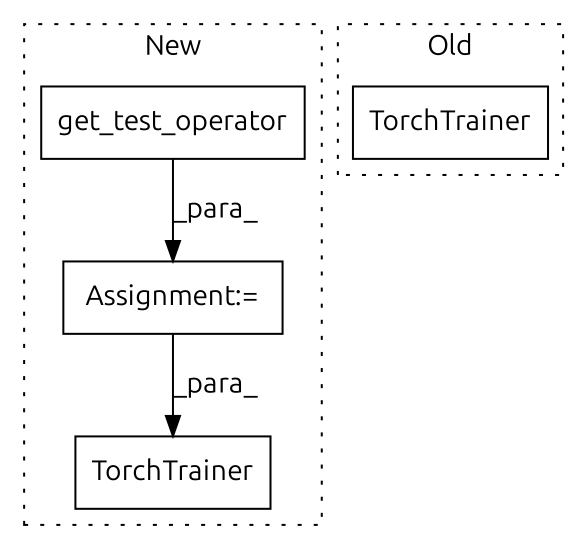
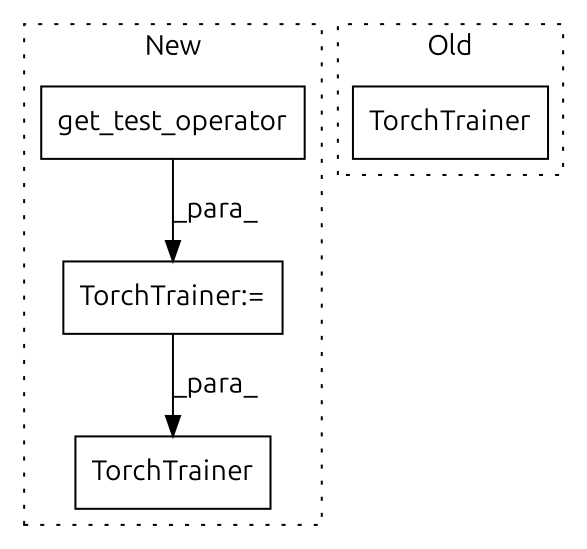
node "Assignment:=": label "Assignment:=" -> "TorchTrainer:="
